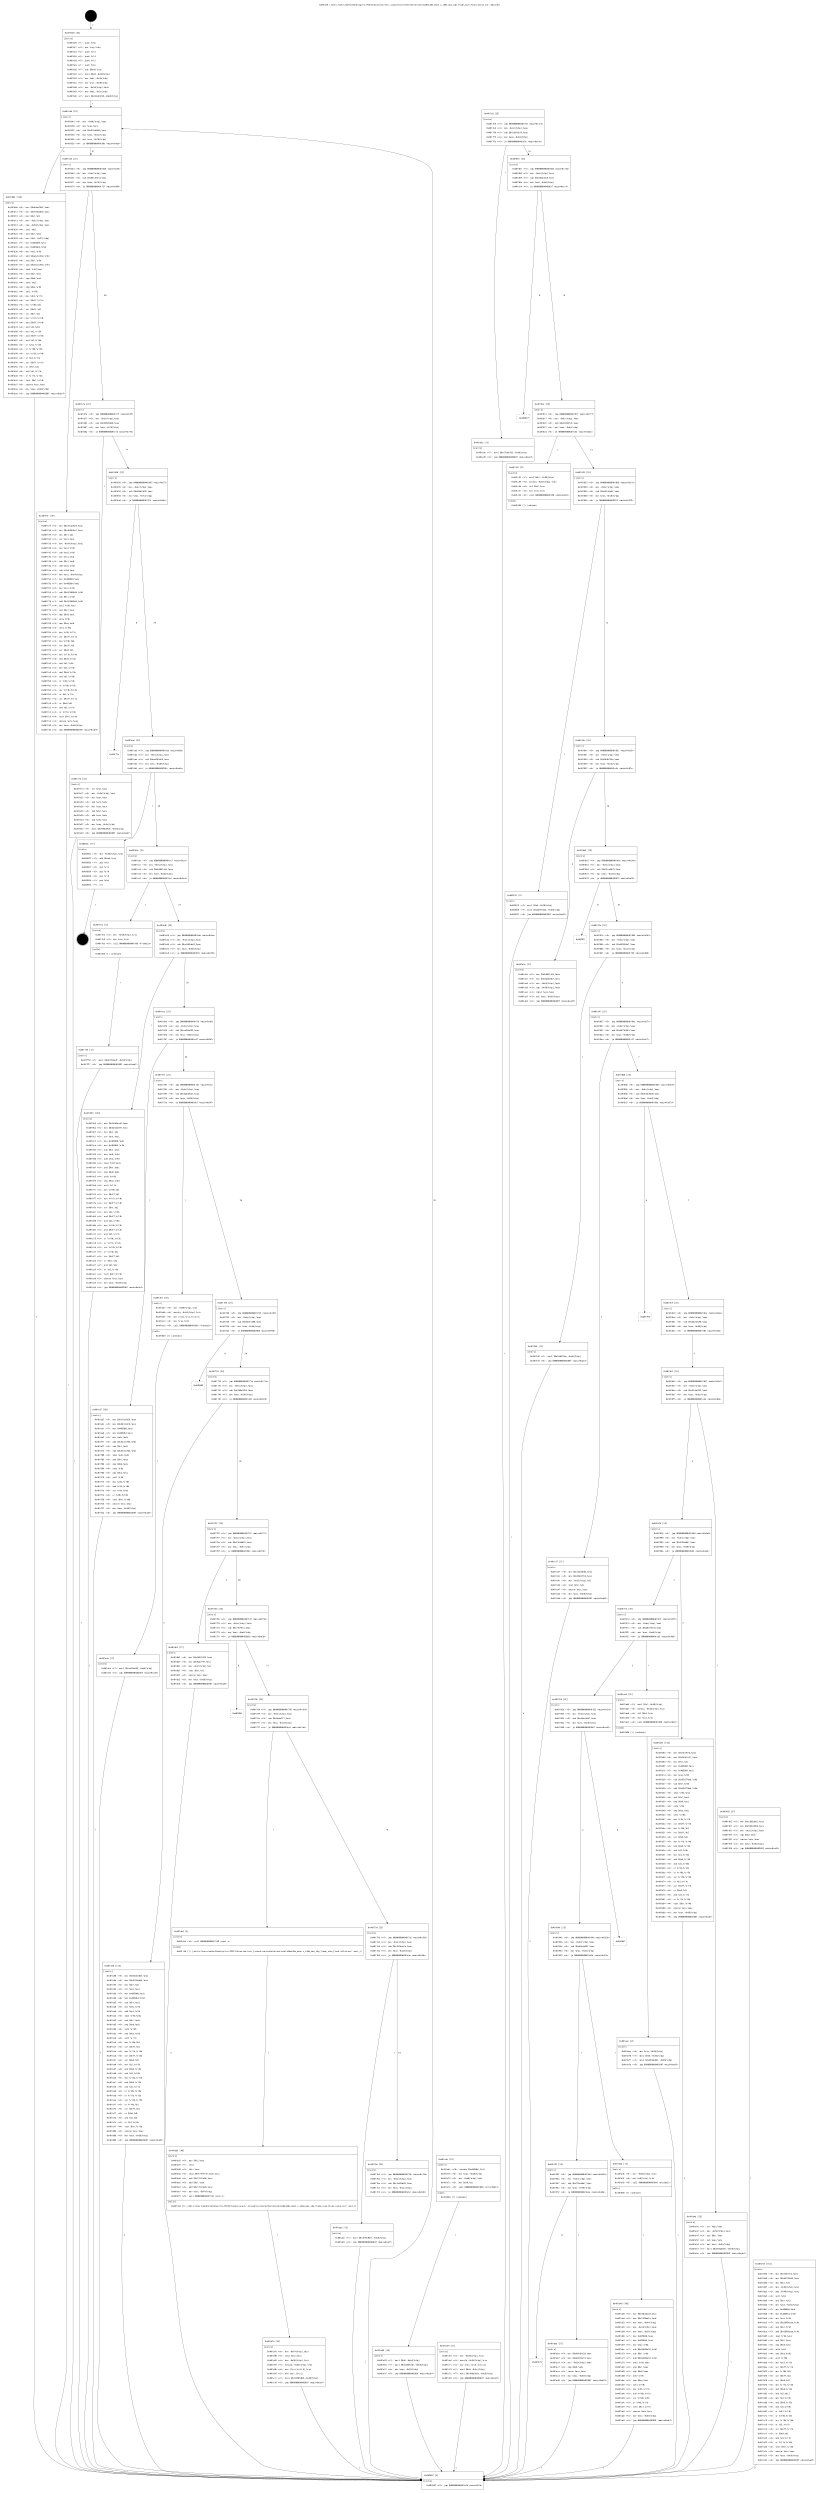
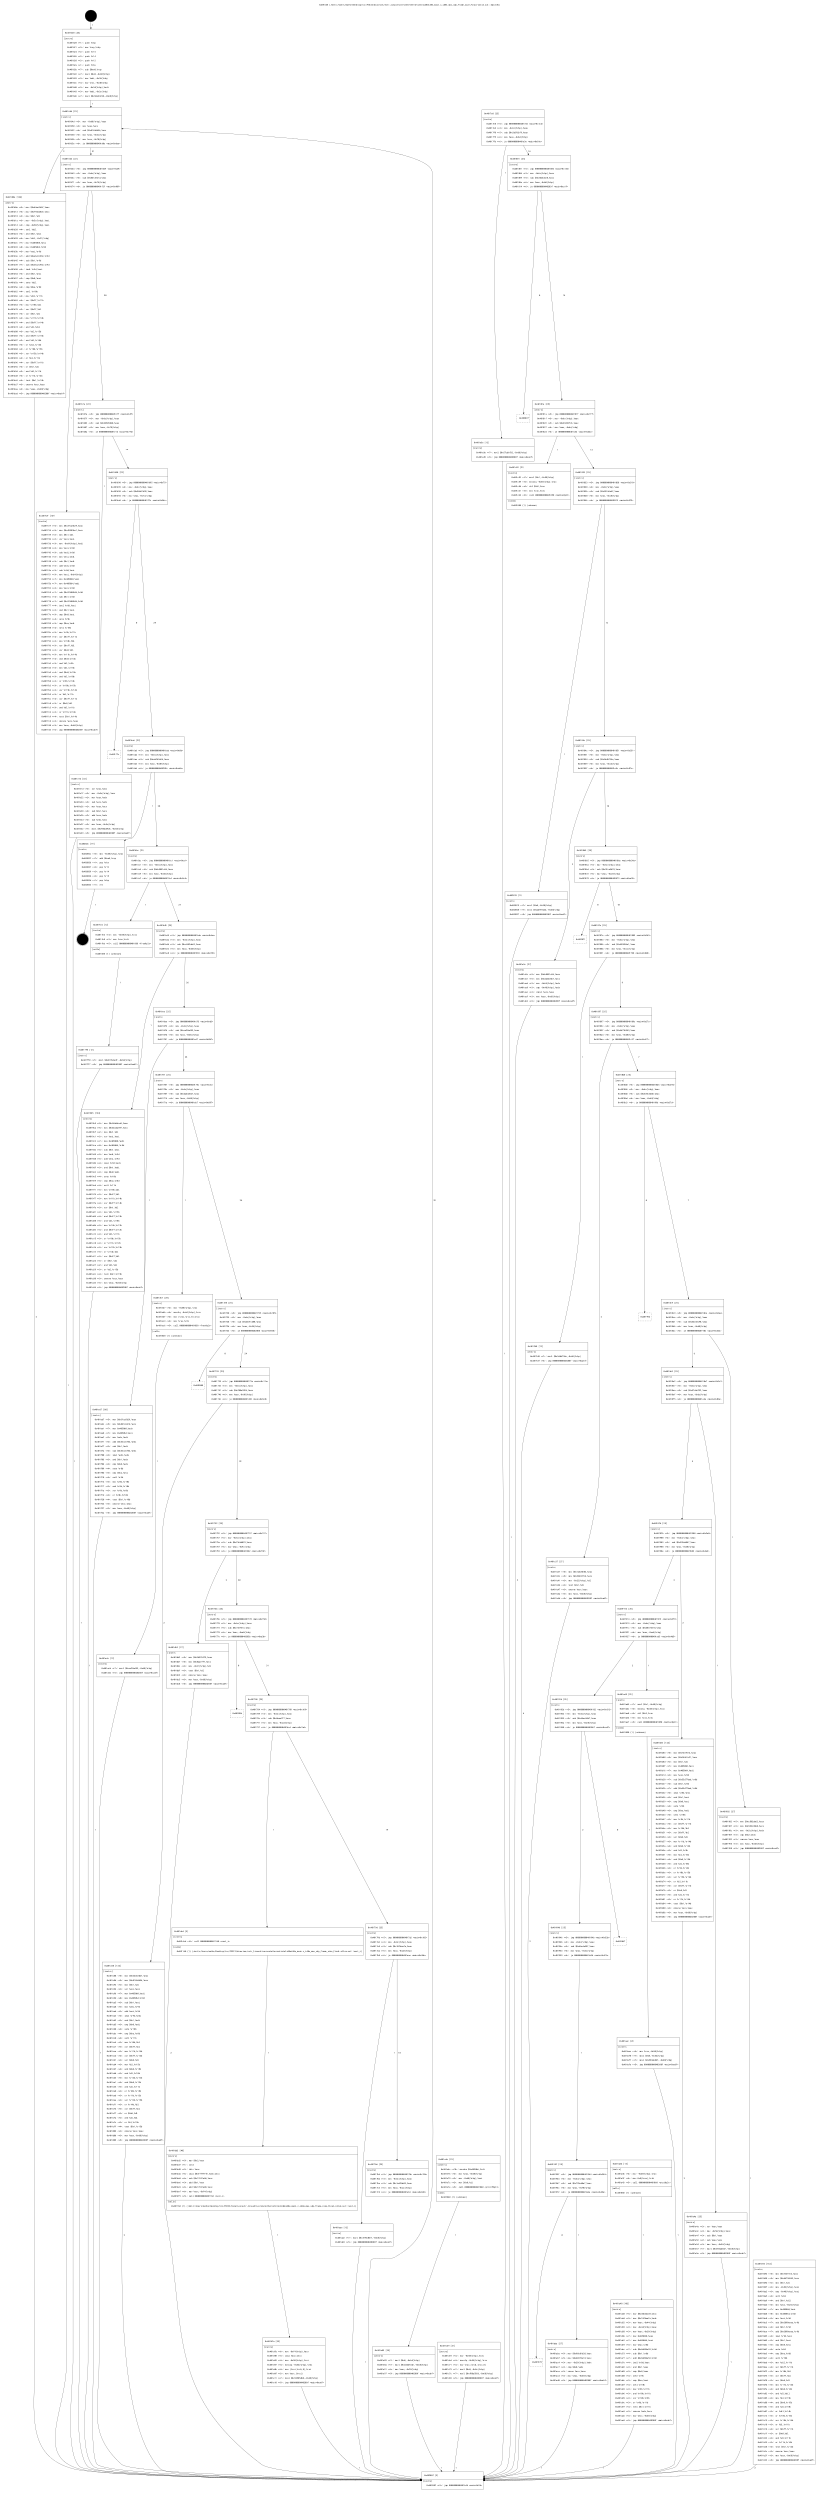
edge "0x4018c9 [25]" -> "0x401982 [27]": added, label "1"
edge "0x401e9c [27]" -> "0x40208f [5]": added, label "2"
edge "0x401946 [25]" -> "0x401a3b [13]": removed, label "1"
